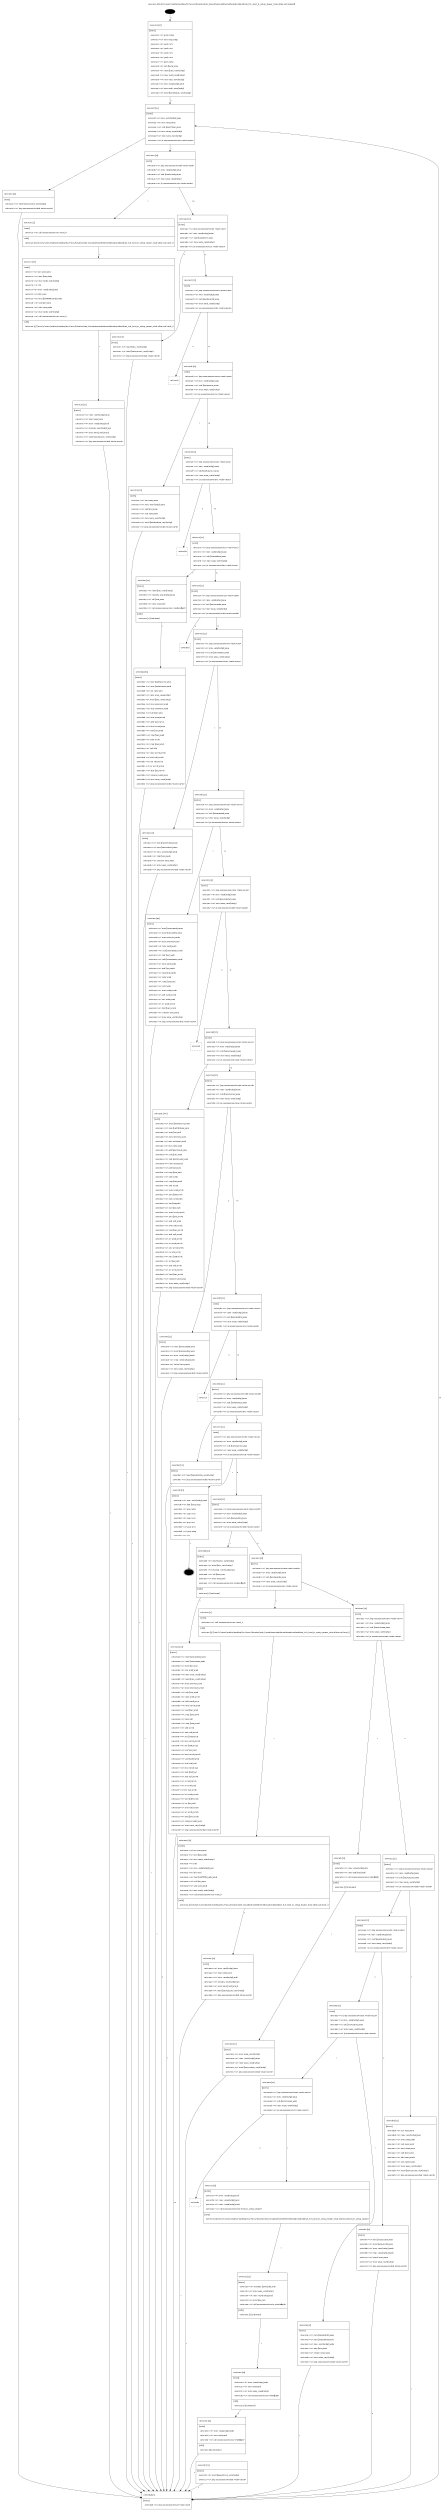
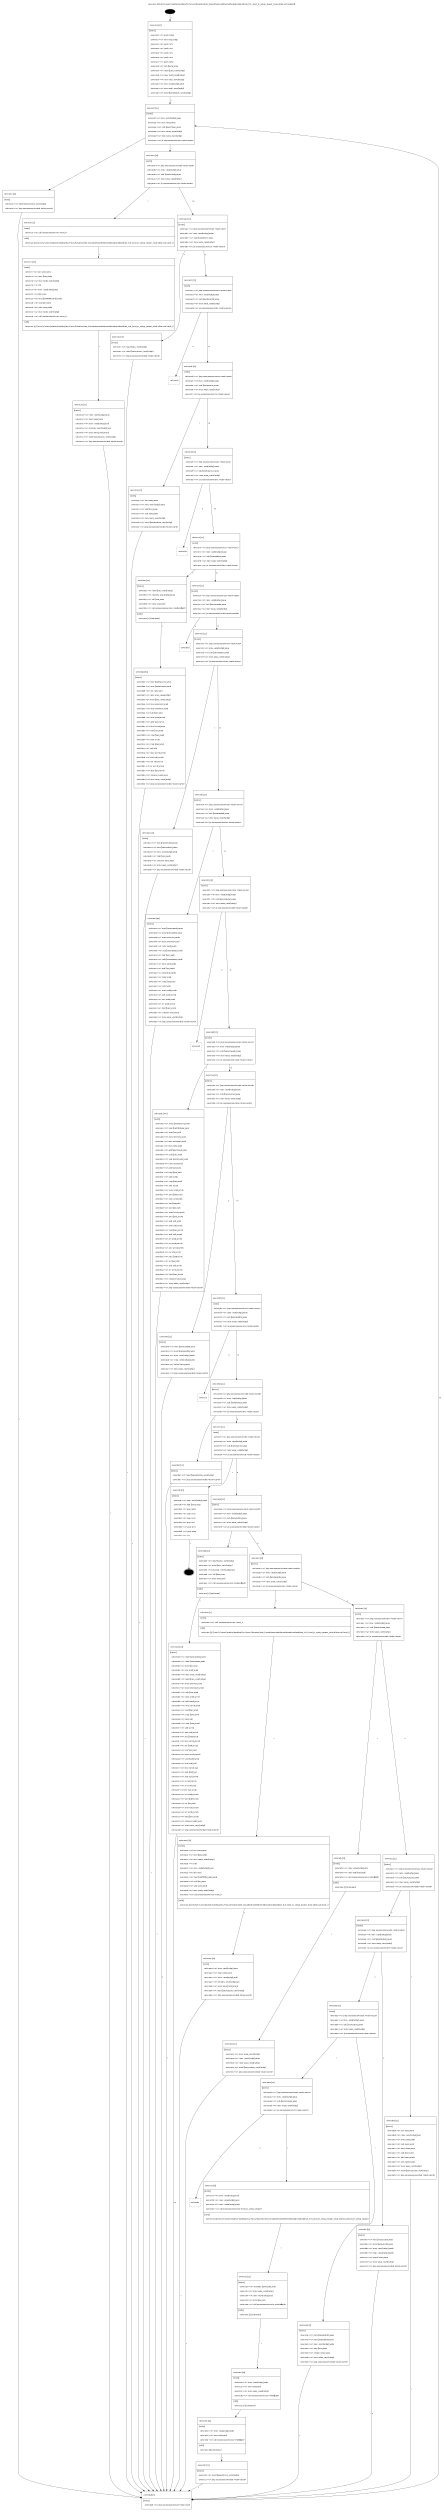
edge "0x401cb0 [12]" -> "0x401d6b [5]": now "0x401cb0 [12]" -> "0x401cbc [12]"
